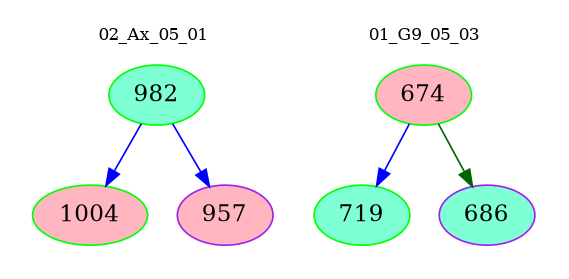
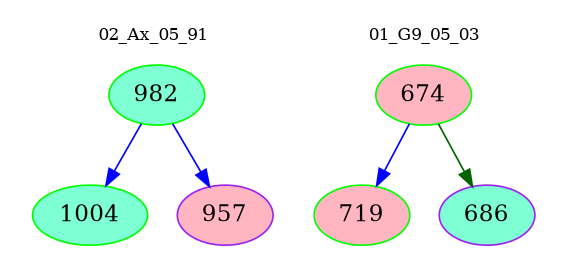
cluster "02_Ax_05_01": label "02_Ax_05_01" -> "02_Ax_05_91"
node "1004": fillcolor lightpink -> aquamarine
node "719": fillcolor aquamarine -> lightpink
